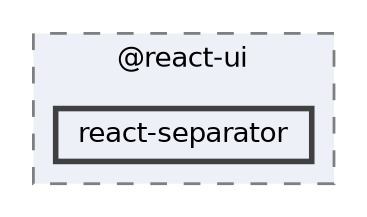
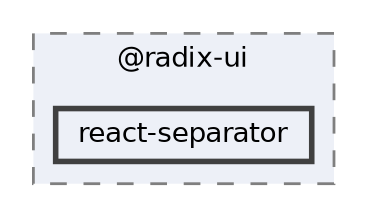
cluster "@react-ui": label "@react-ui" -> "@radix-ui"
